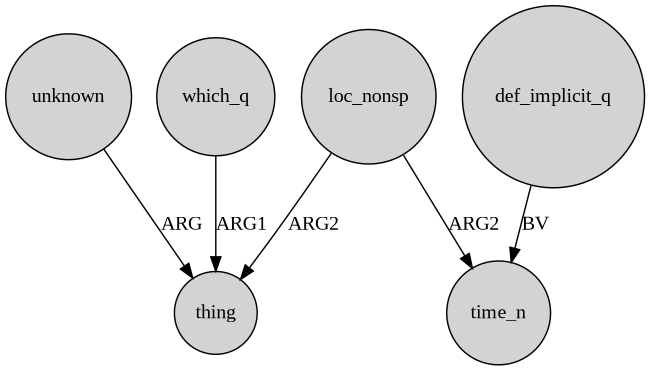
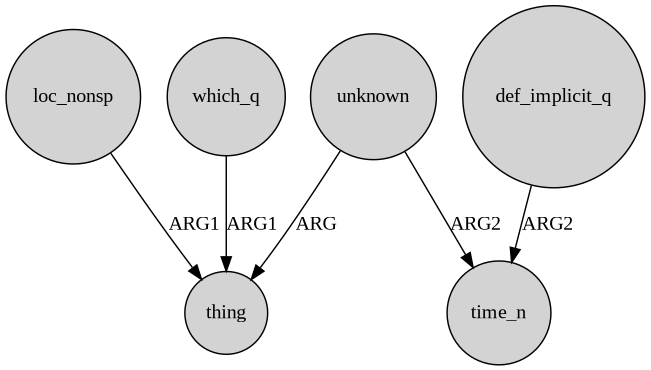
edge "loc_nonsp" -> "time_n": now "unknown" -> "time_n"
edge "loc_nonsp" -> "thing": label "ARG2" -> "ARG1"
edge "def_implicit_q" -> "time_n": label "BV" -> "ARG2"
